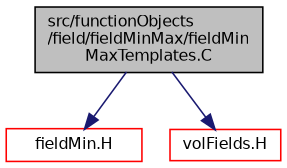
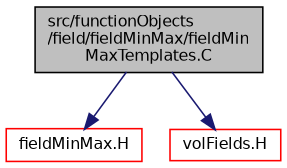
node "fieldMin.H": label "fieldMin.H" -> "fieldMinMax.H"
